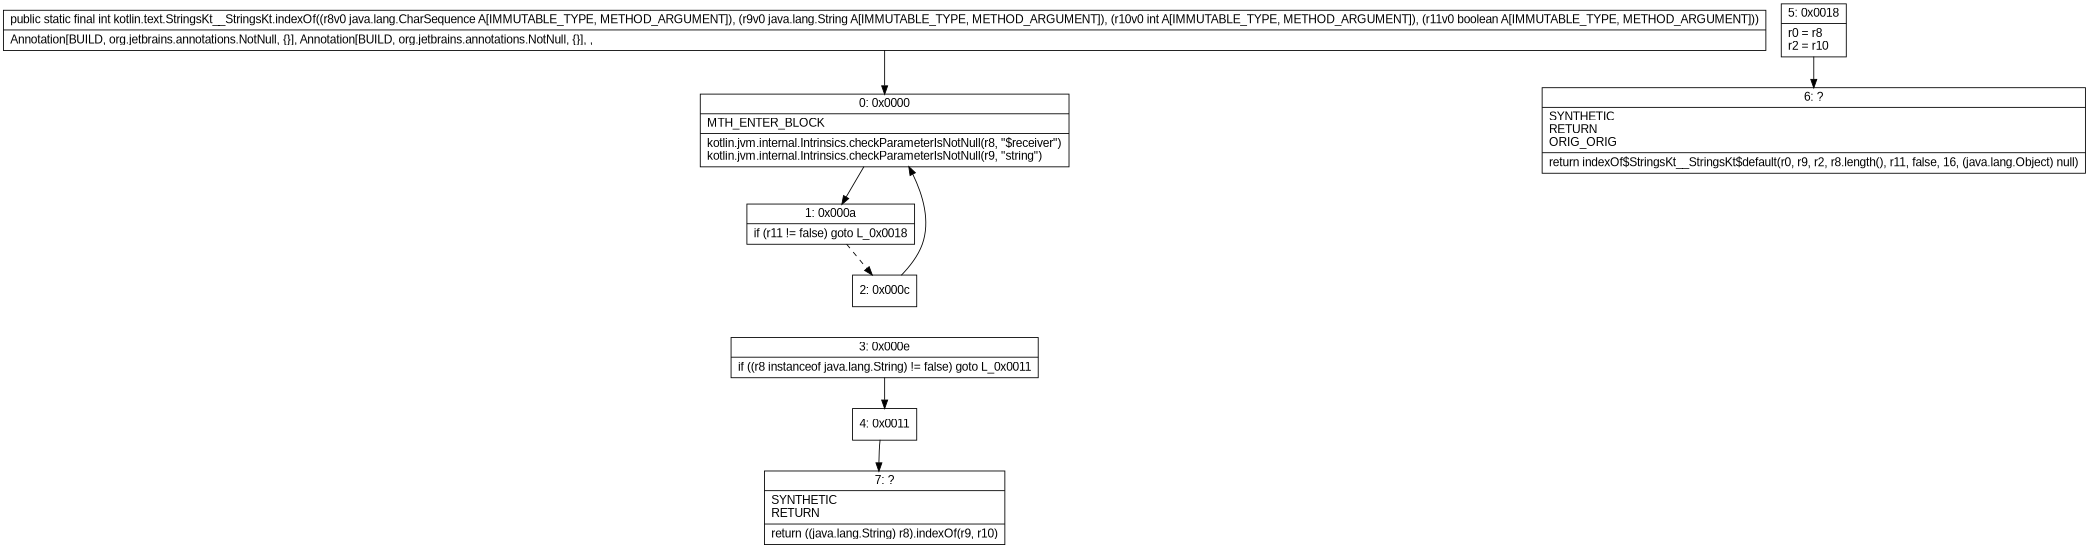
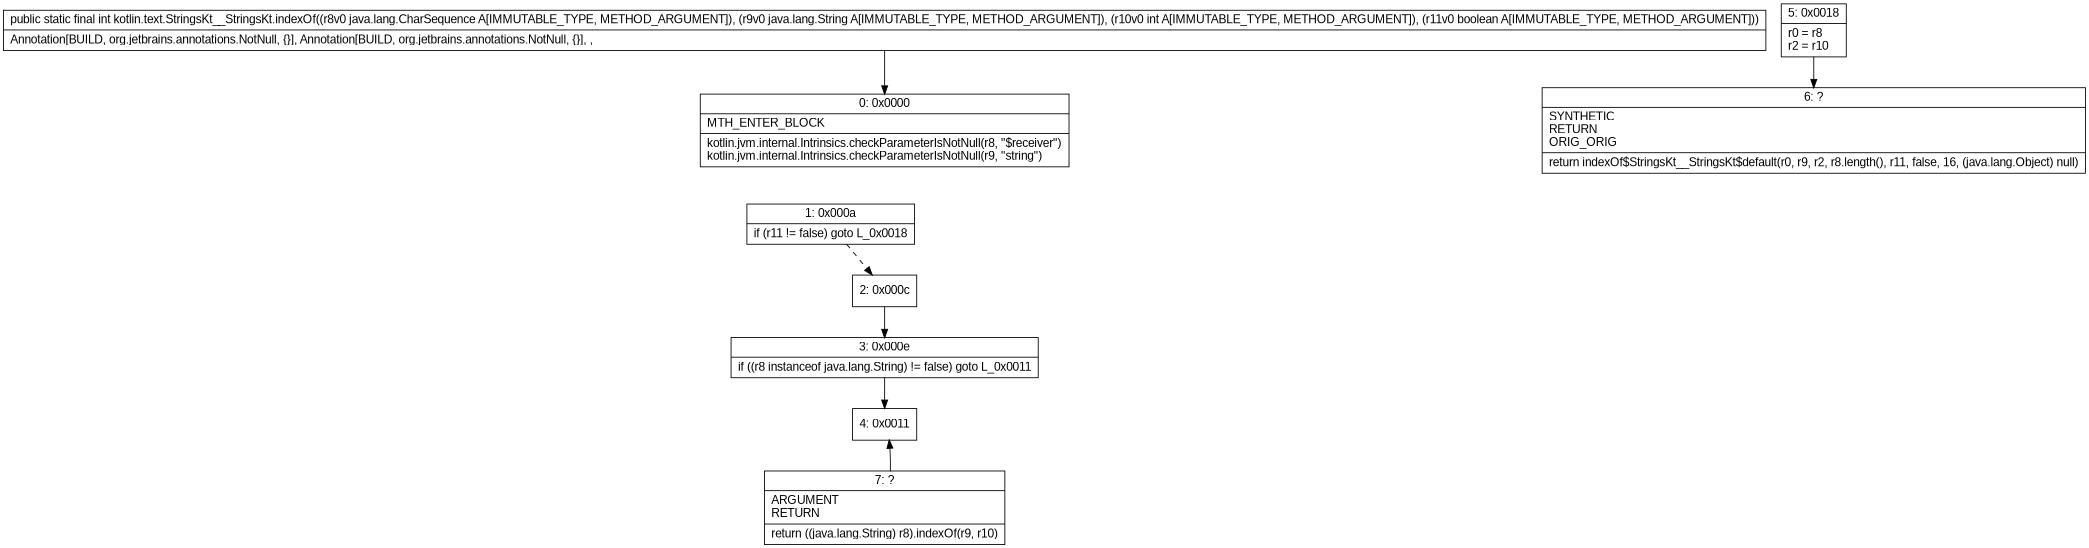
edge "0: 0x0000" -> "1: 0x000a": removed
edge "2: 0x000c" -> "0: 0x0000": now "2: 0x000c" -> "3: 0x000e"
edge "4: 0x0011" -> "7: ?": reversed
node "7: ?": text "SYNTHETIC" -> "ARGUMENT"
